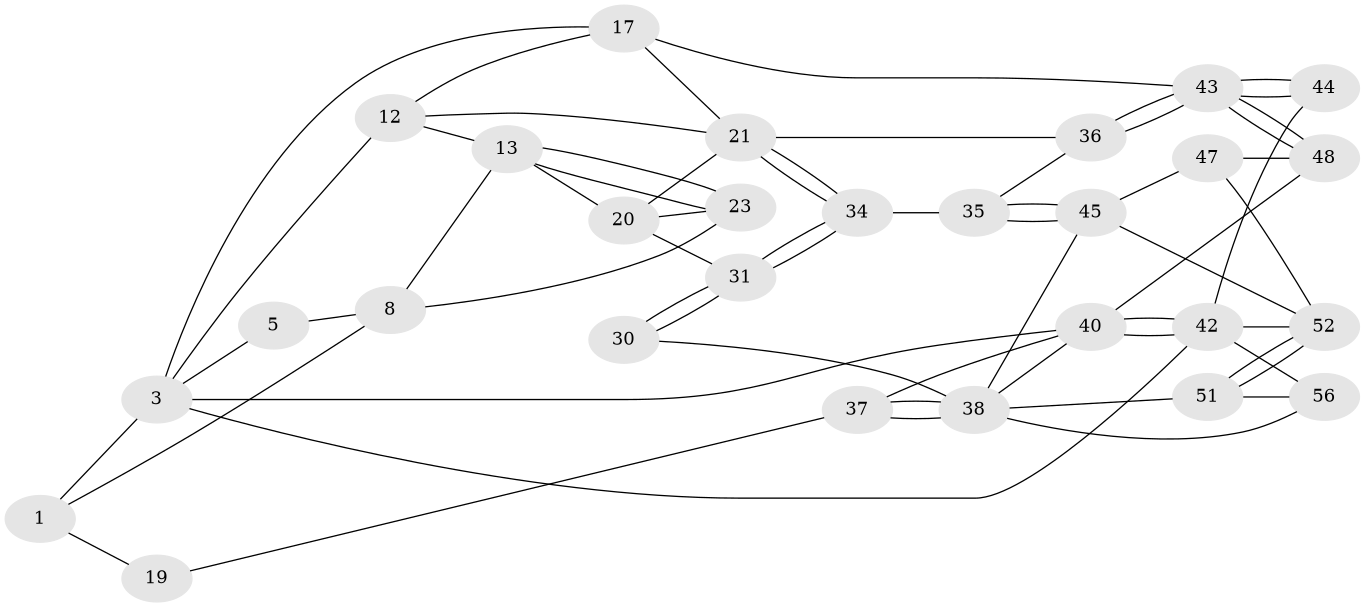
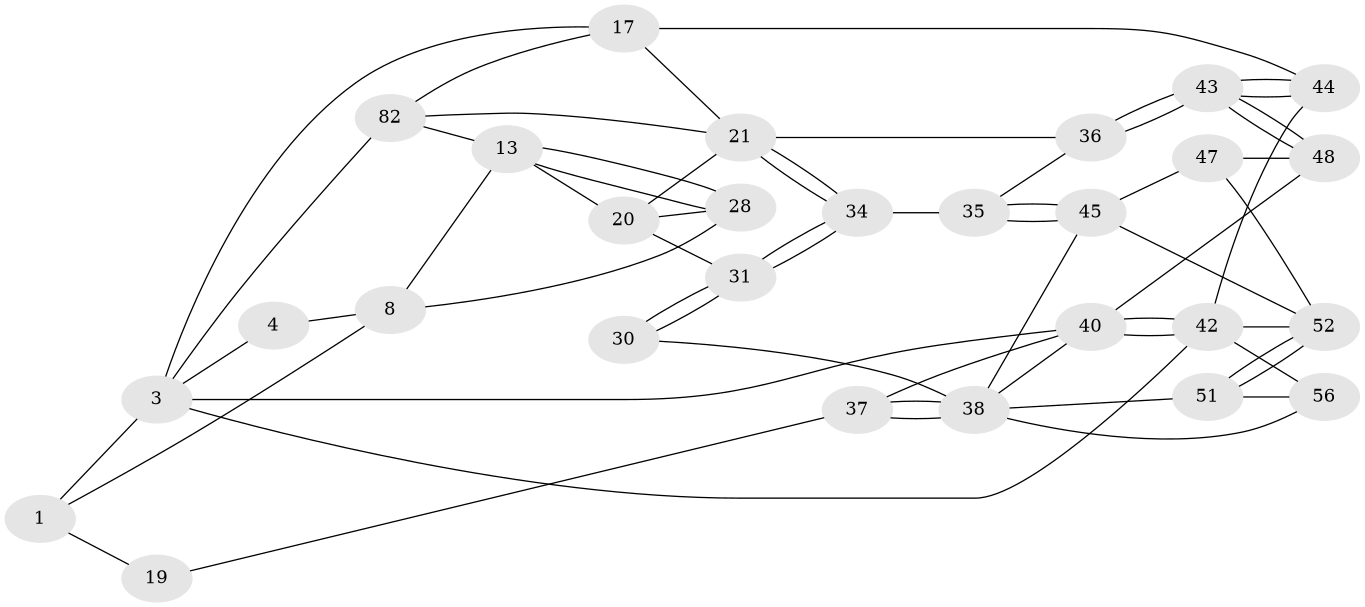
edge "17" -- "43": now "17" -- "44"
node "12": label "12" -> "82"
node "23": label "23" -> "28"
node "5": label "5" -> "4"
